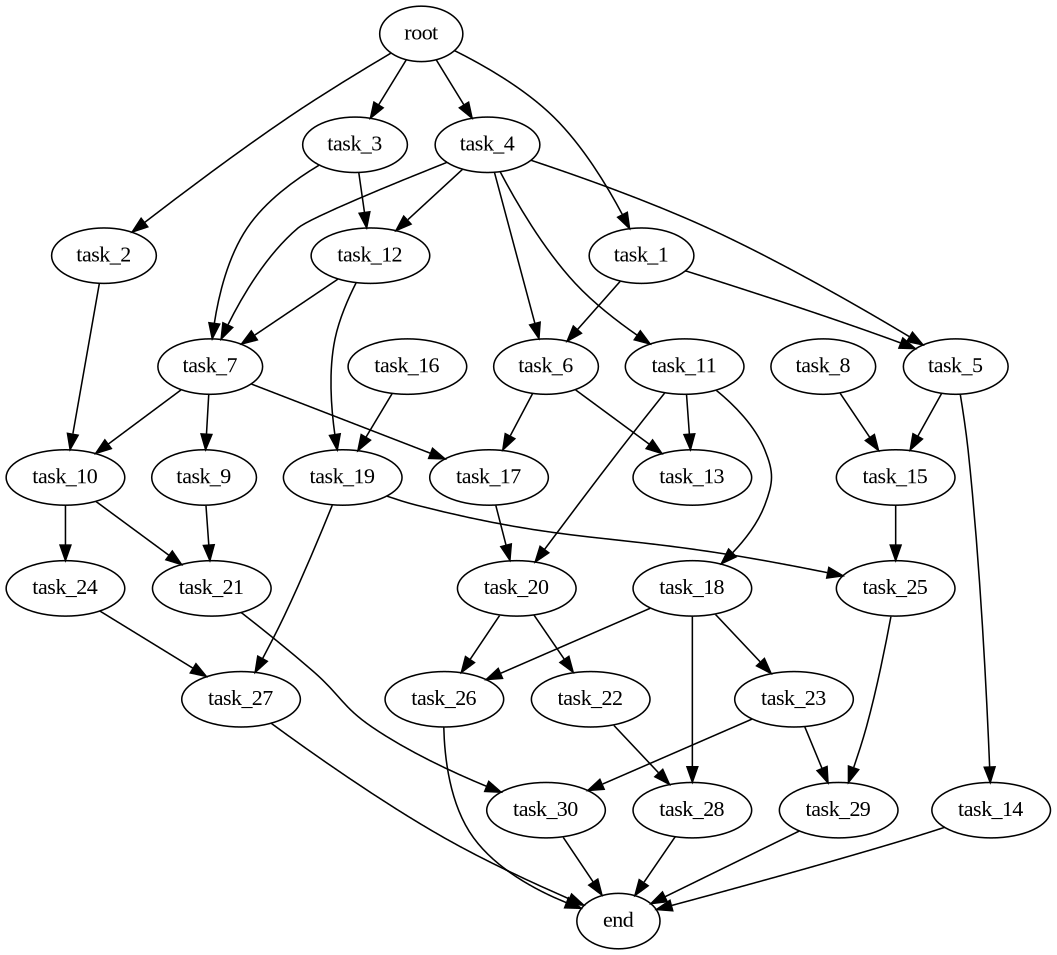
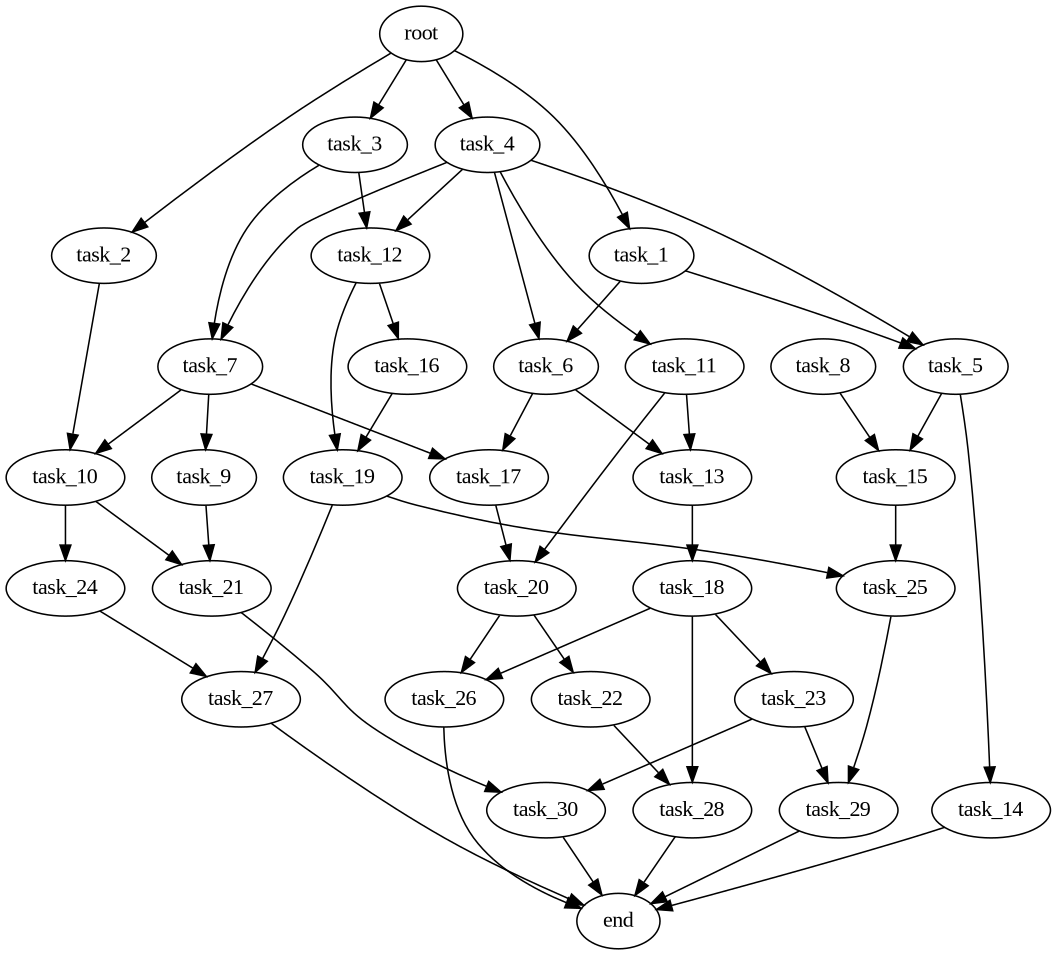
edge "task_12" -> "task_7": now "task_12" -> "task_16"
edge "task_11" -> "task_18": now "task_13" -> "task_18"
